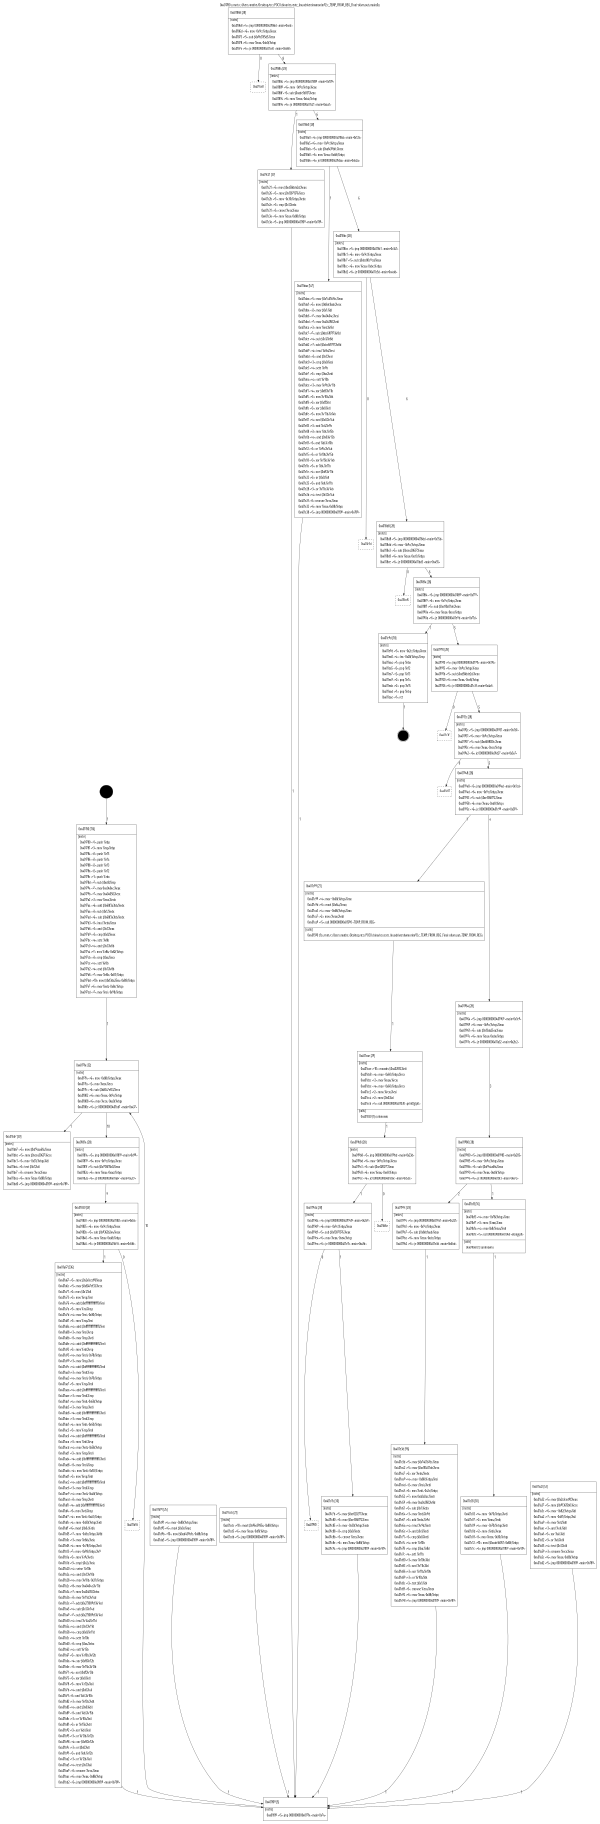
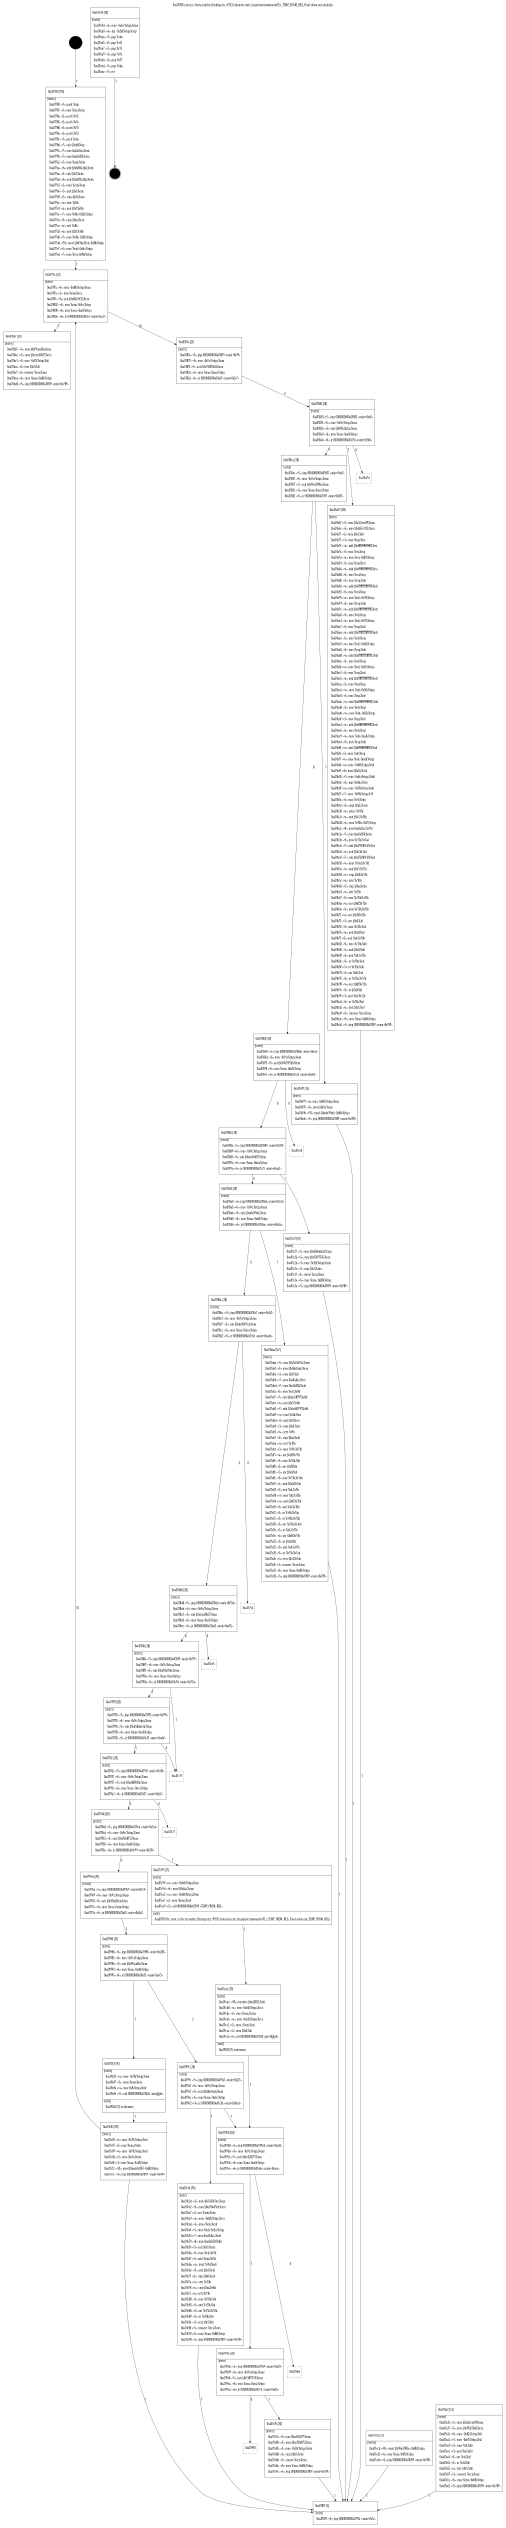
node "0x40184c [28]": added
edge "0x4018f4 [28]" -> "0x401e9d [18]": now "0x4018f4 [28]" -> "0x401c3f"
edge "0x401f09 [5]" -> "0x4017f4 [32]": now "0x401c03 [30]" -> "0x4017f4 [32]"
edge "0x40199c [28]" -> "0x4019b8 [28]": added, label "1"
